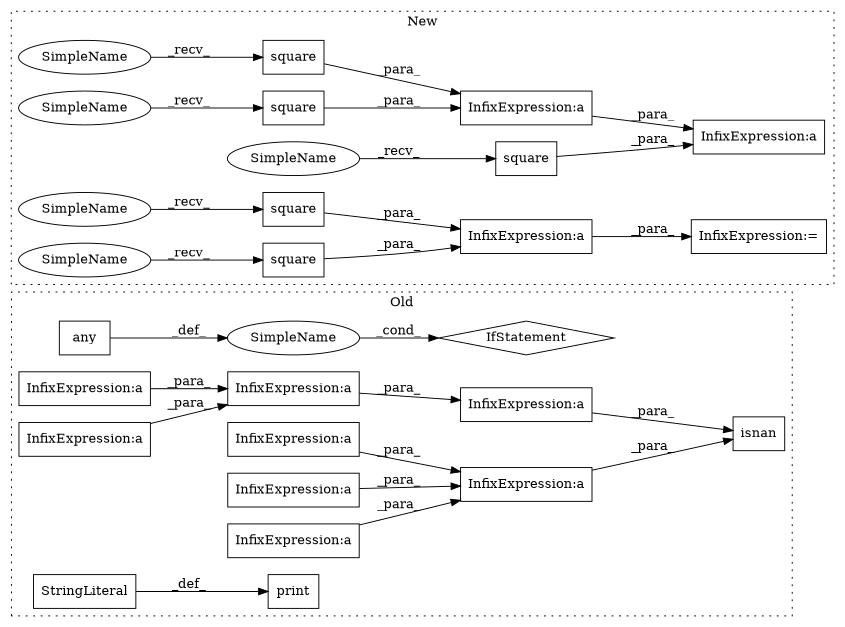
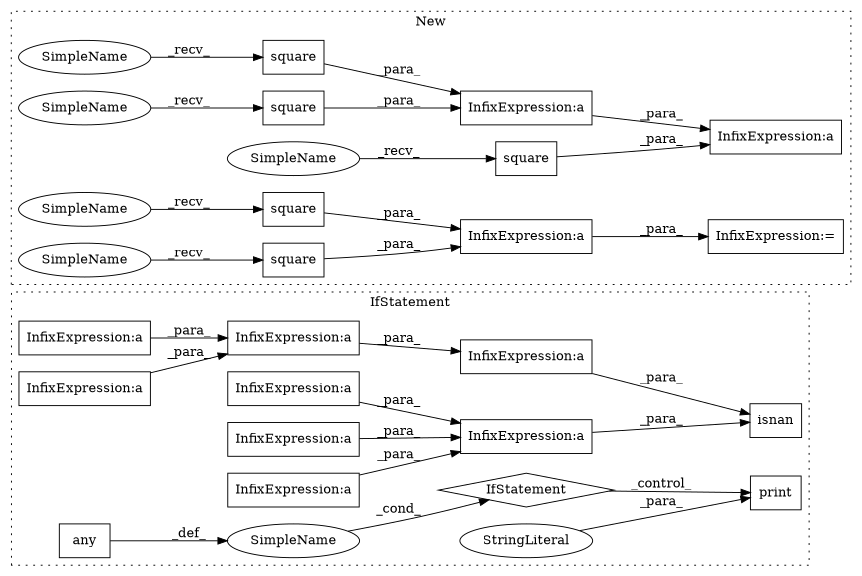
cluster "Old": label "Old" -> "IfStatement"
edge "IfStatement" -> "print": added, label "_control_"
edge "StringLiteral" -> "print": label "_def_" -> "_para_"
node "StringLiteral": shape box -> ellipse
